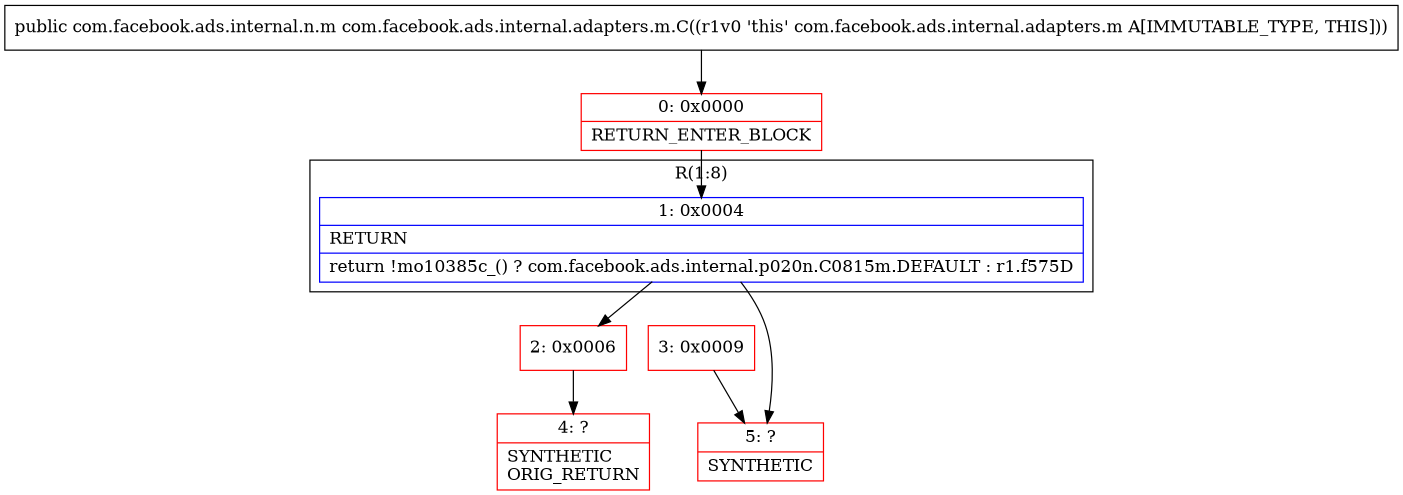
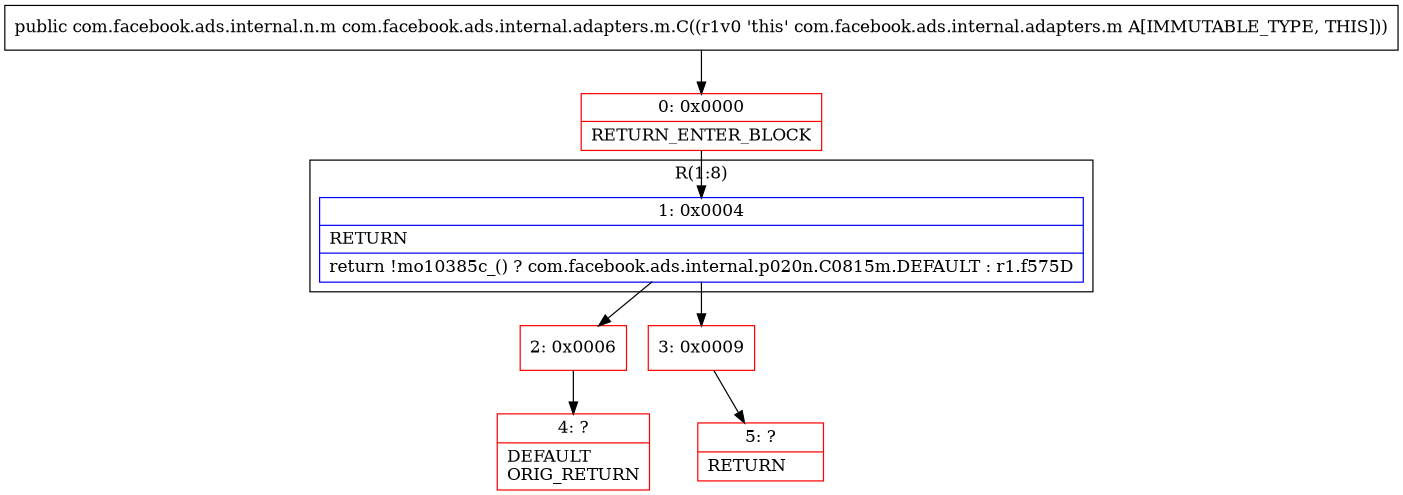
edge "1: 0x0004" -> "5: ?": now "1: 0x0004" -> "3: 0x0009"
node "4: ?": text "SYNTHETIC" -> "DEFAULT"
node "5: ?": text "SYNTHETIC" -> "RETURN"
